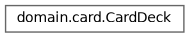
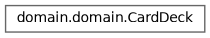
node "domain.card.CardDeck": label "domain.card.CardDeck" -> "domain.domain.CardDeck"
